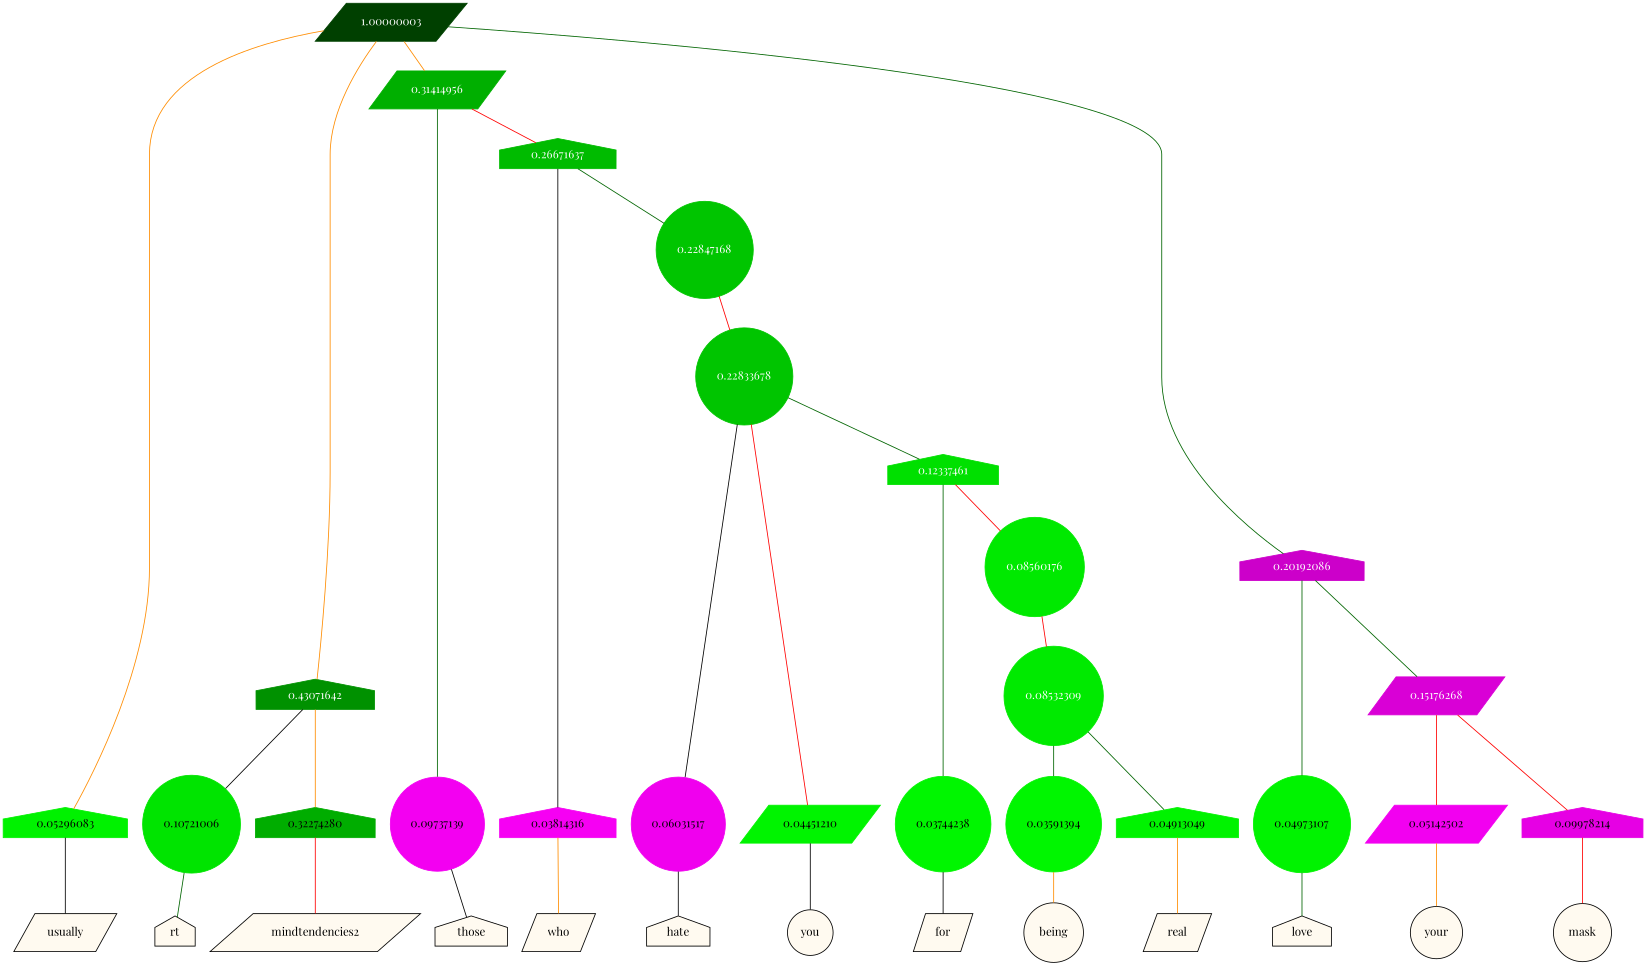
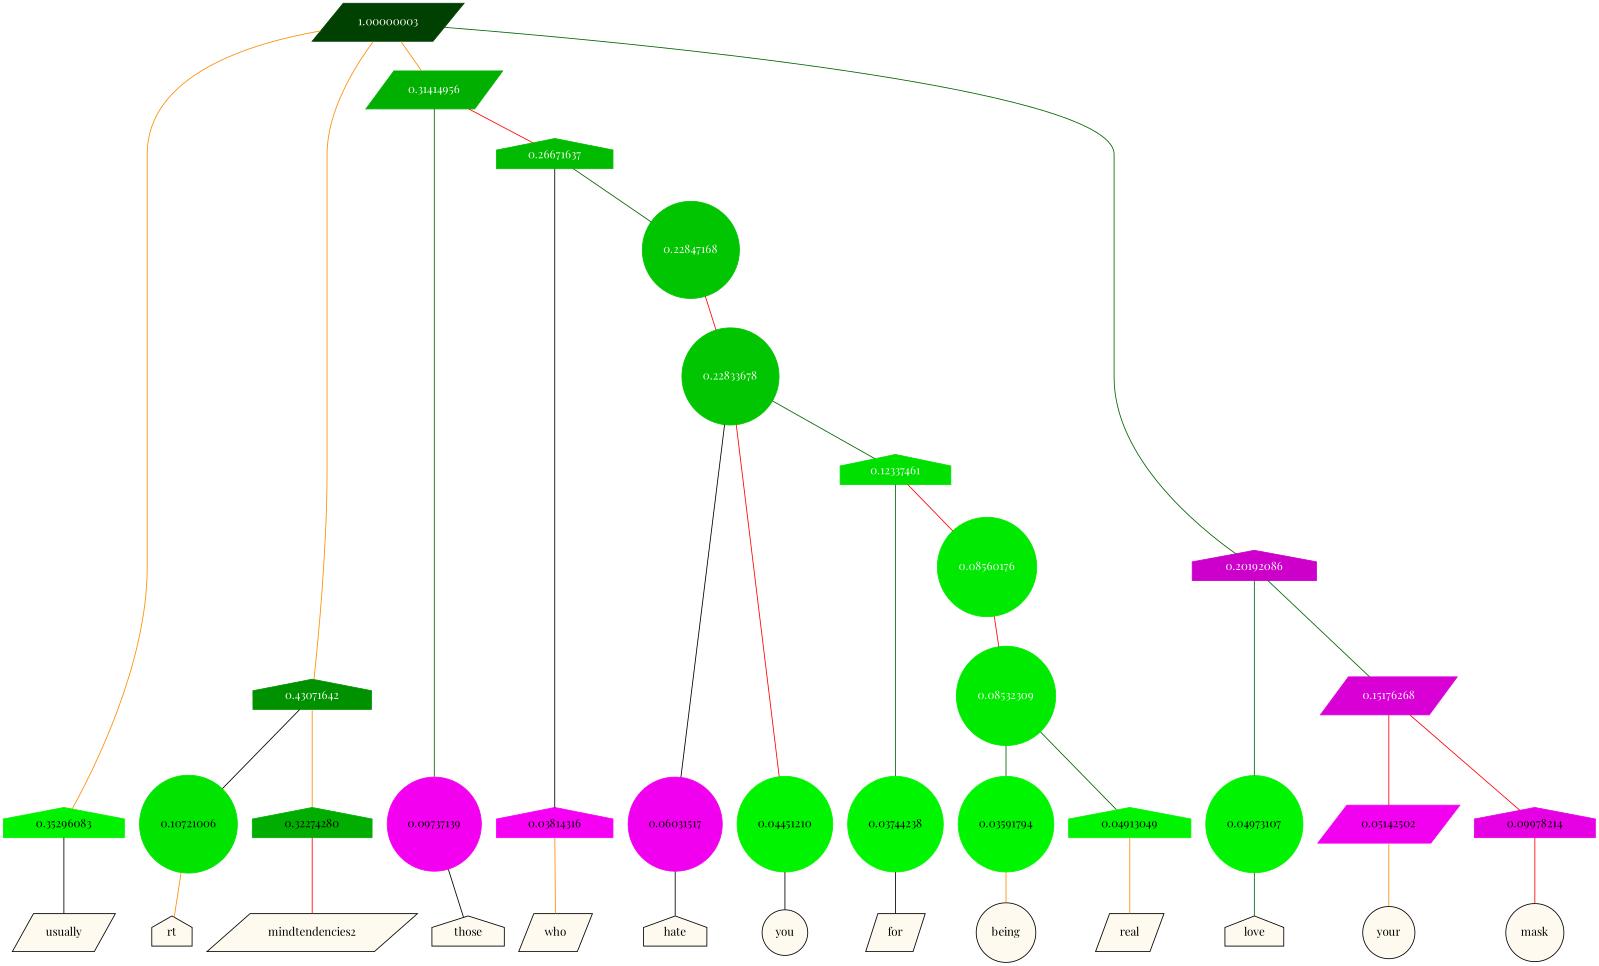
node "0.05296083": label "0.05296083" -> "0.35296083"
node "0.04451210": shape parallelogram -> circle
node "0.03591394": label "0.03591394" -> "0.03591794"
edge "0.10721006" -- "rt": color darkgreen -> darkorange
